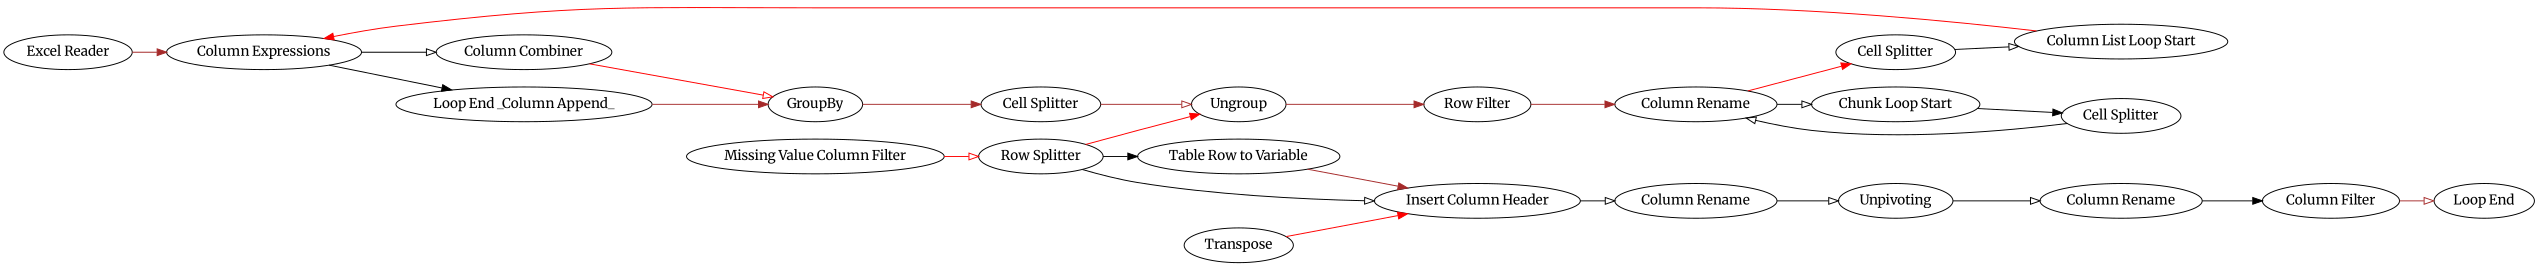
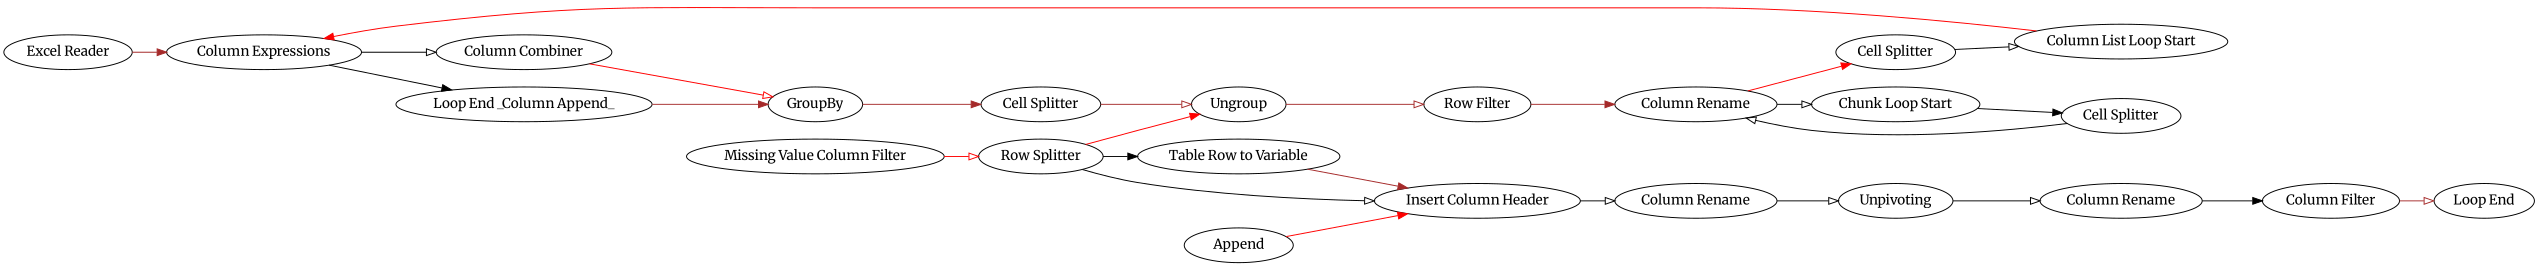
edge "Ungroup" -> "Row Filter": arrowhead normal -> onormal
node "Transpose": label "Transpose" -> "Append"
